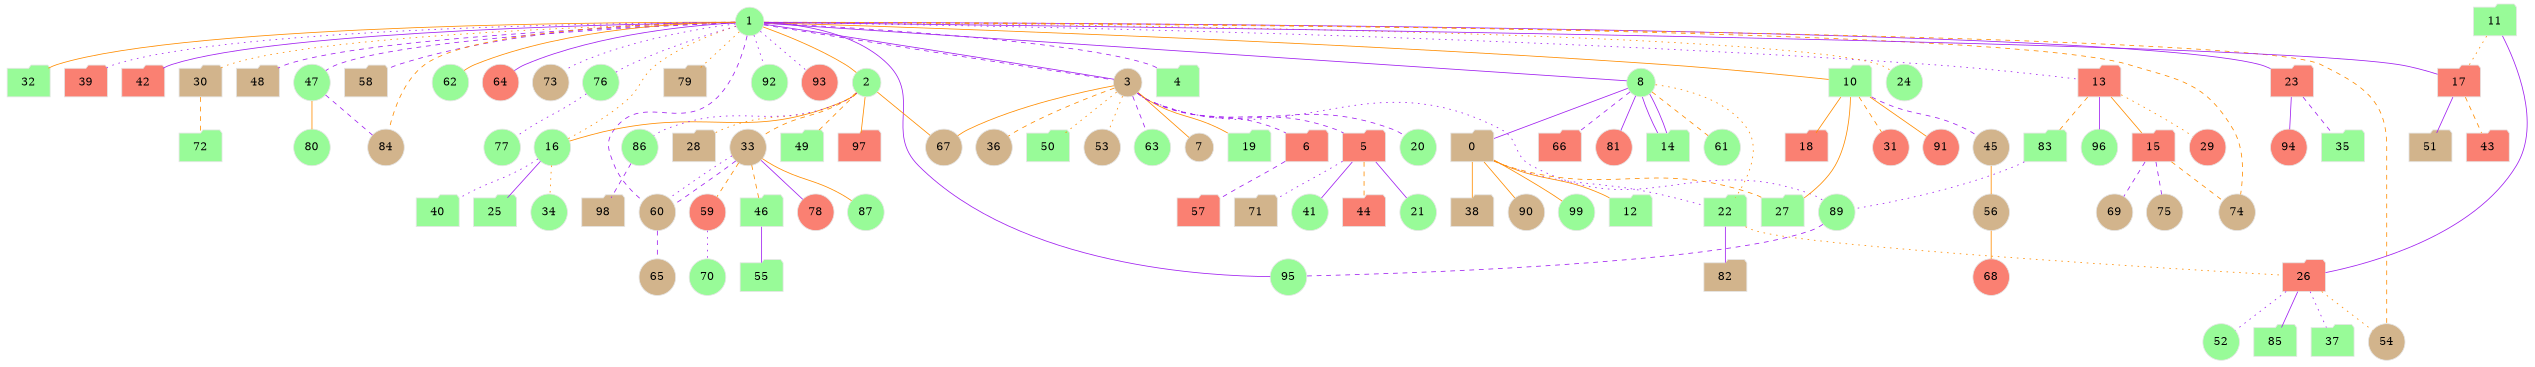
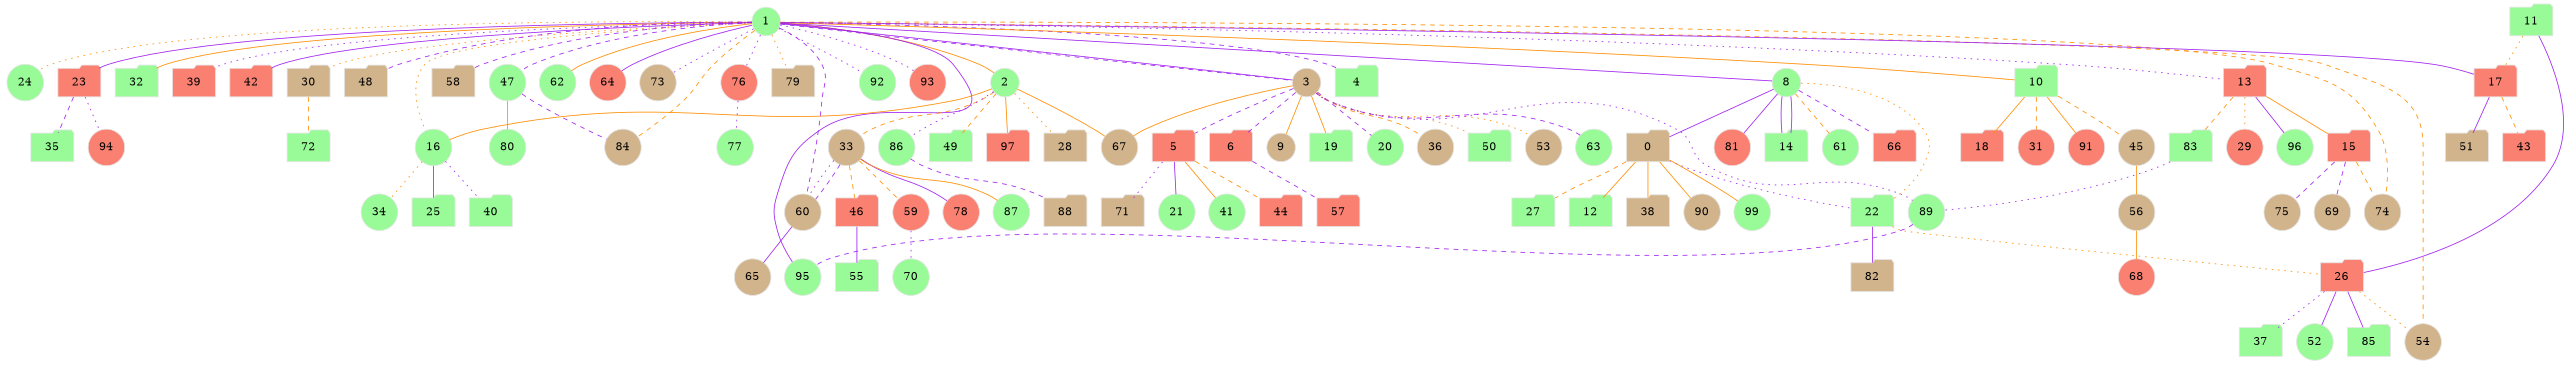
node "76": fillcolor palegreen -> salmon
edge "23" -- "94": style solid -> dotted
edge "10" -- "45": color purple -> darkorange
node "7": label "7" -> "9"
edge "10" -- "27": removed
edge "5" -- "41": color purple -> darkorange
node "98": label "98" -> "88"
node "46": fillcolor palegreen -> salmon
edge "60" -- "65": style dashed -> solid
edge "26" -- "52": style dotted -> solid
